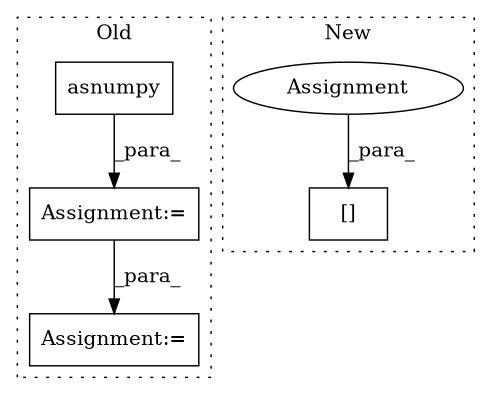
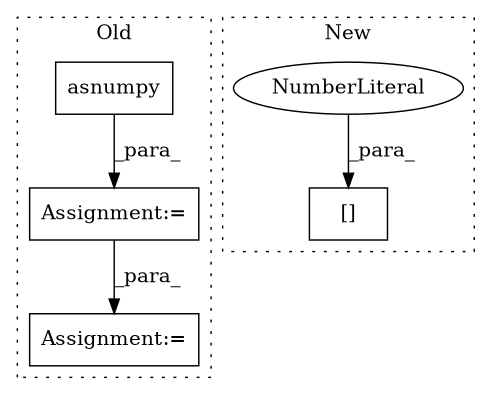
node "Assignment": label "Assignment" -> "NumberLiteral"
